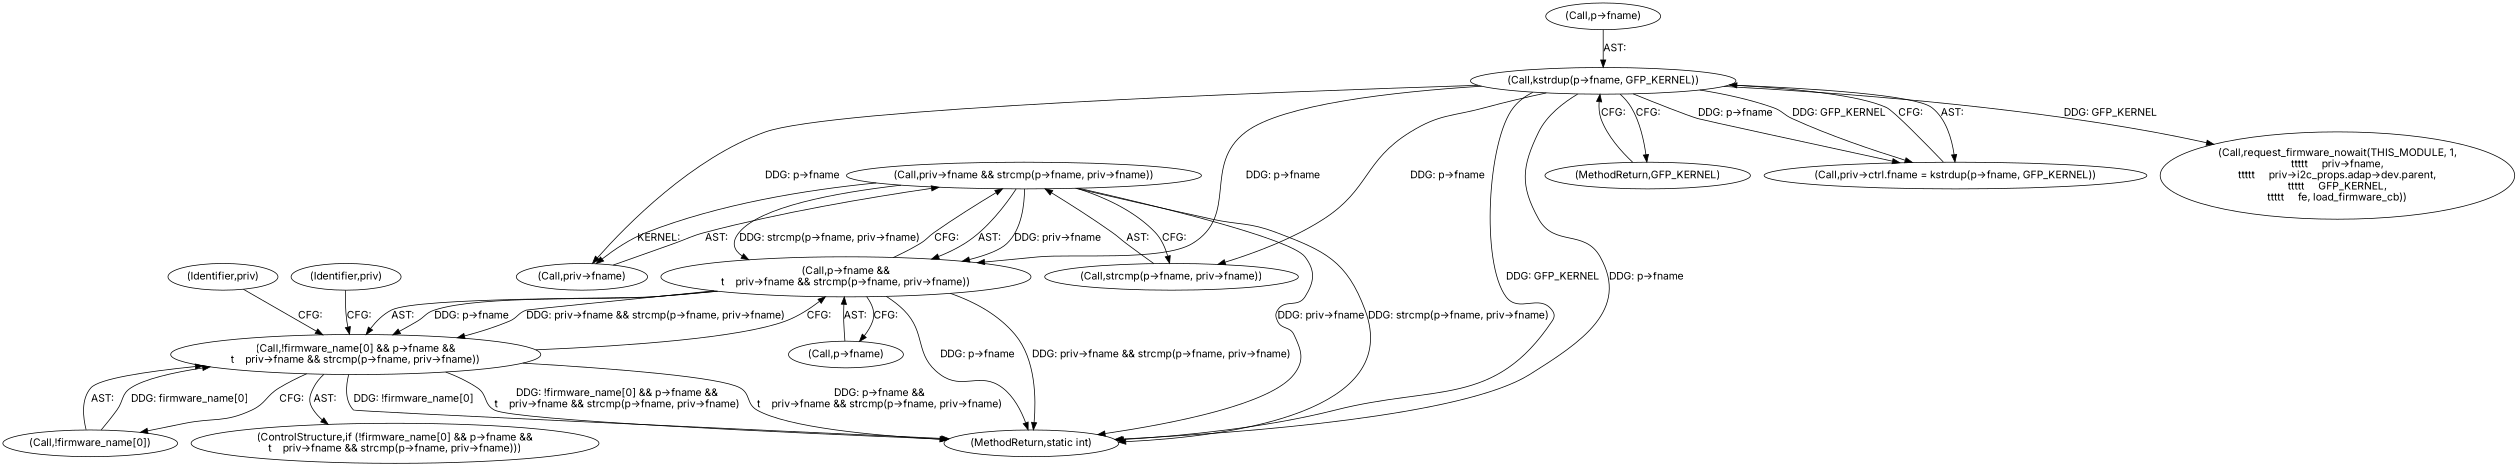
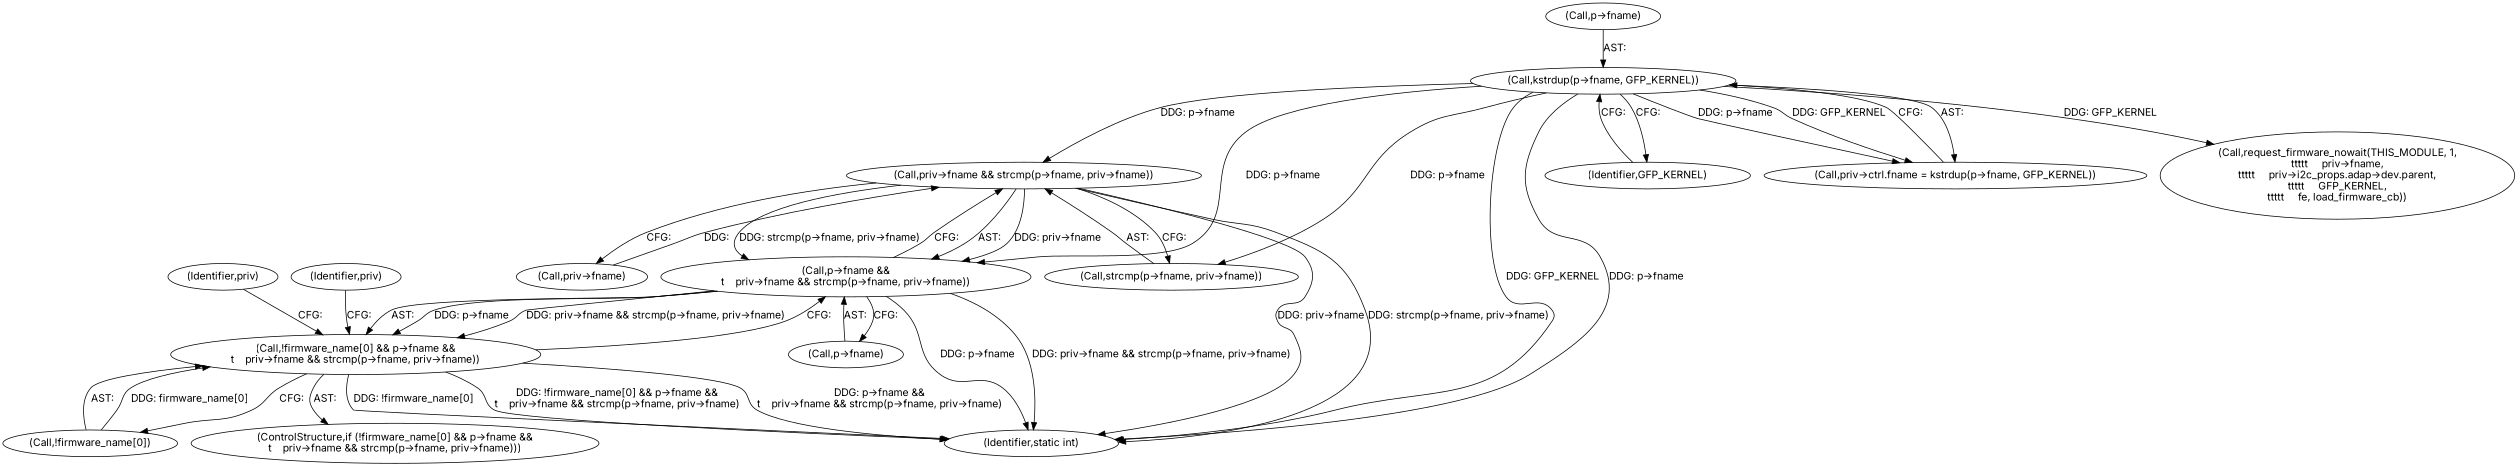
edge "(Call,kstrdup(p->fname, GFP_KERNEL))" -> "(Call,priv->fname)": now "(Call,kstrdup(p->fname, GFP_KERNEL))" -> "(Call,priv->fname && strcmp(p->fname, priv->fname))"
node "(MethodReturn,GFP_KERNEL)": label "(MethodReturn,GFP_KERNEL)" -> "(Identifier,GFP_KERNEL)"
edge "(Call,priv->fname && strcmp(p->fname, priv->fname))" -> "(Call,priv->fname)": label "KERNEL: " -> "CFG: "
edge "(Call,priv->fname)" -> "(Call,priv->fname && strcmp(p->fname, priv->fname))": label "AST: " -> "DDG: "
node "(MethodReturn,static int)": label "(MethodReturn,static int)" -> "(Identifier,static int)"
